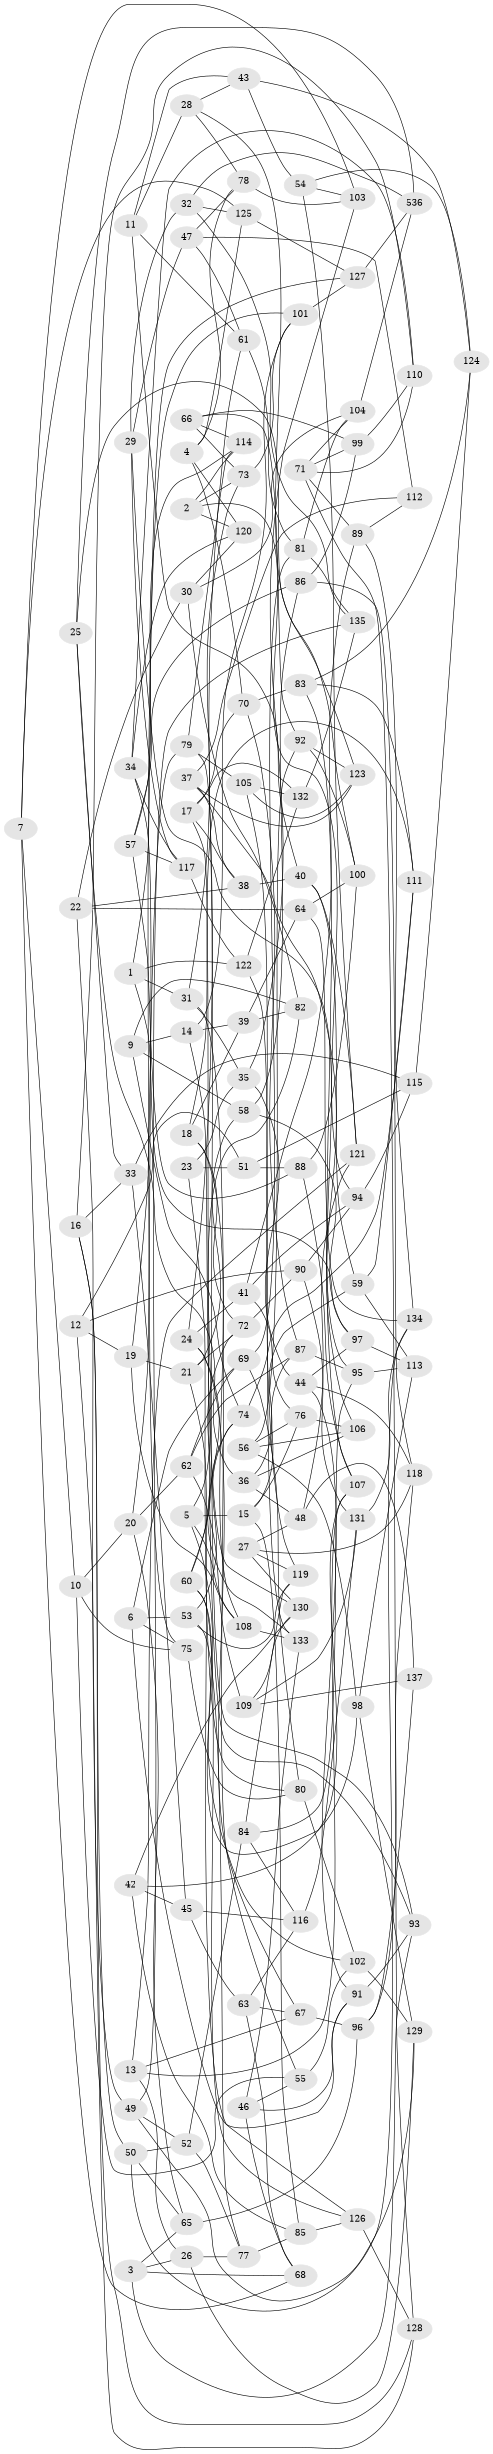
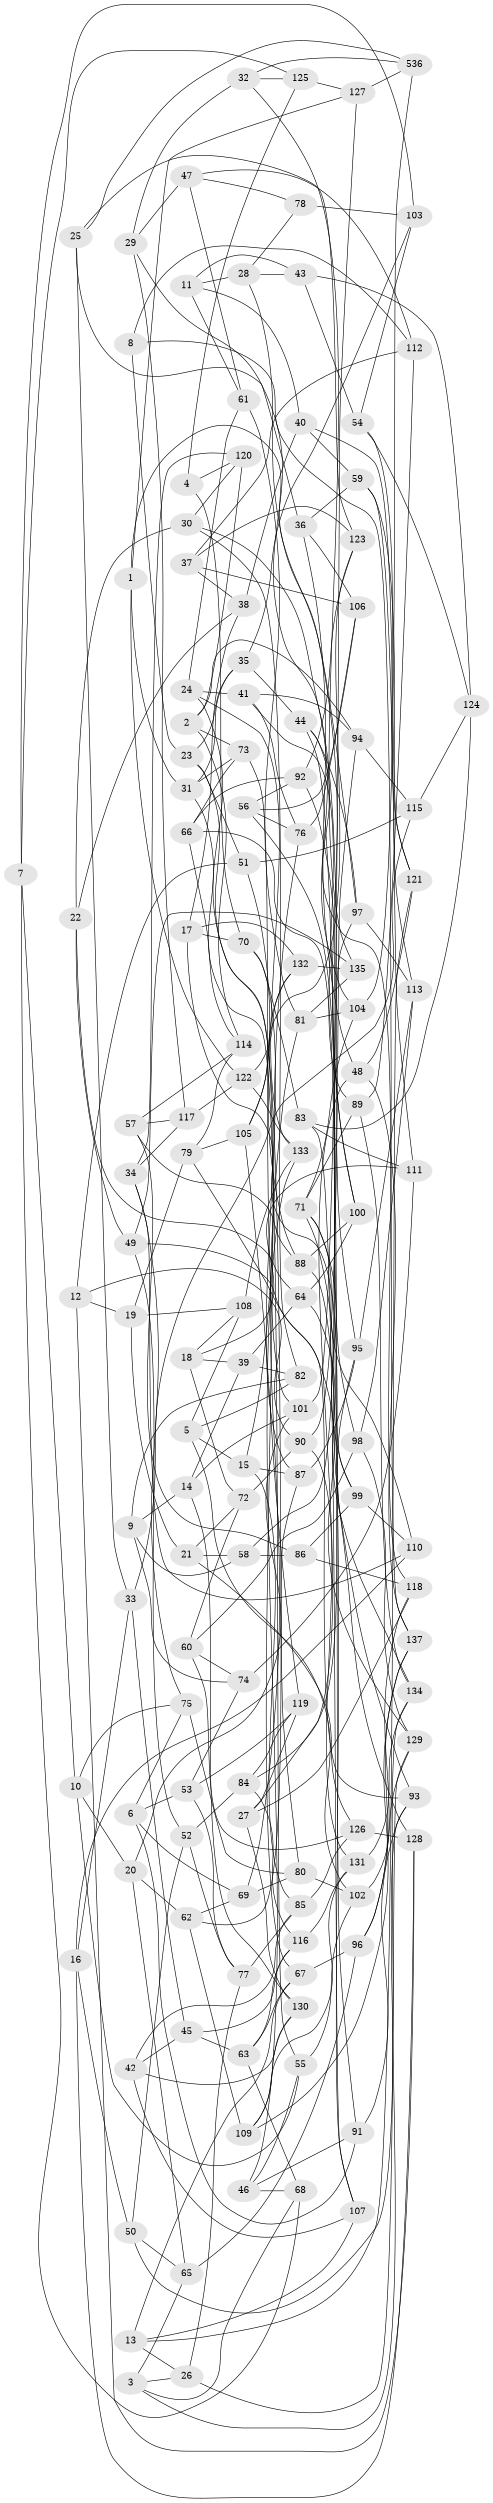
edge "78" -- "4": removed
node "8": added
